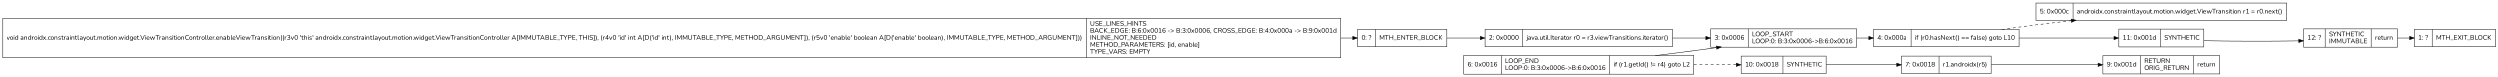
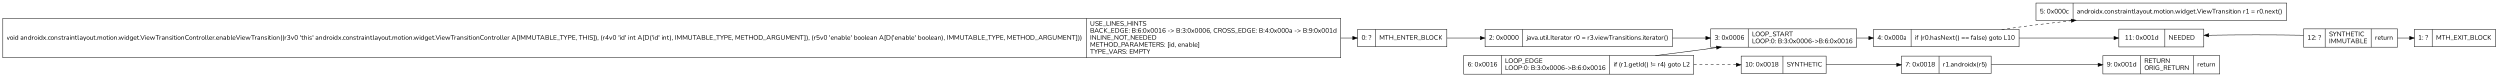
node "11: 0x001d": text "SYNTHETIC" -> "NEEDED"
edge "11: 0x001d" -> "12: ?": reversed
node "6: 0x0016": text "LOOP_END" -> "LOOP_EDGE"
